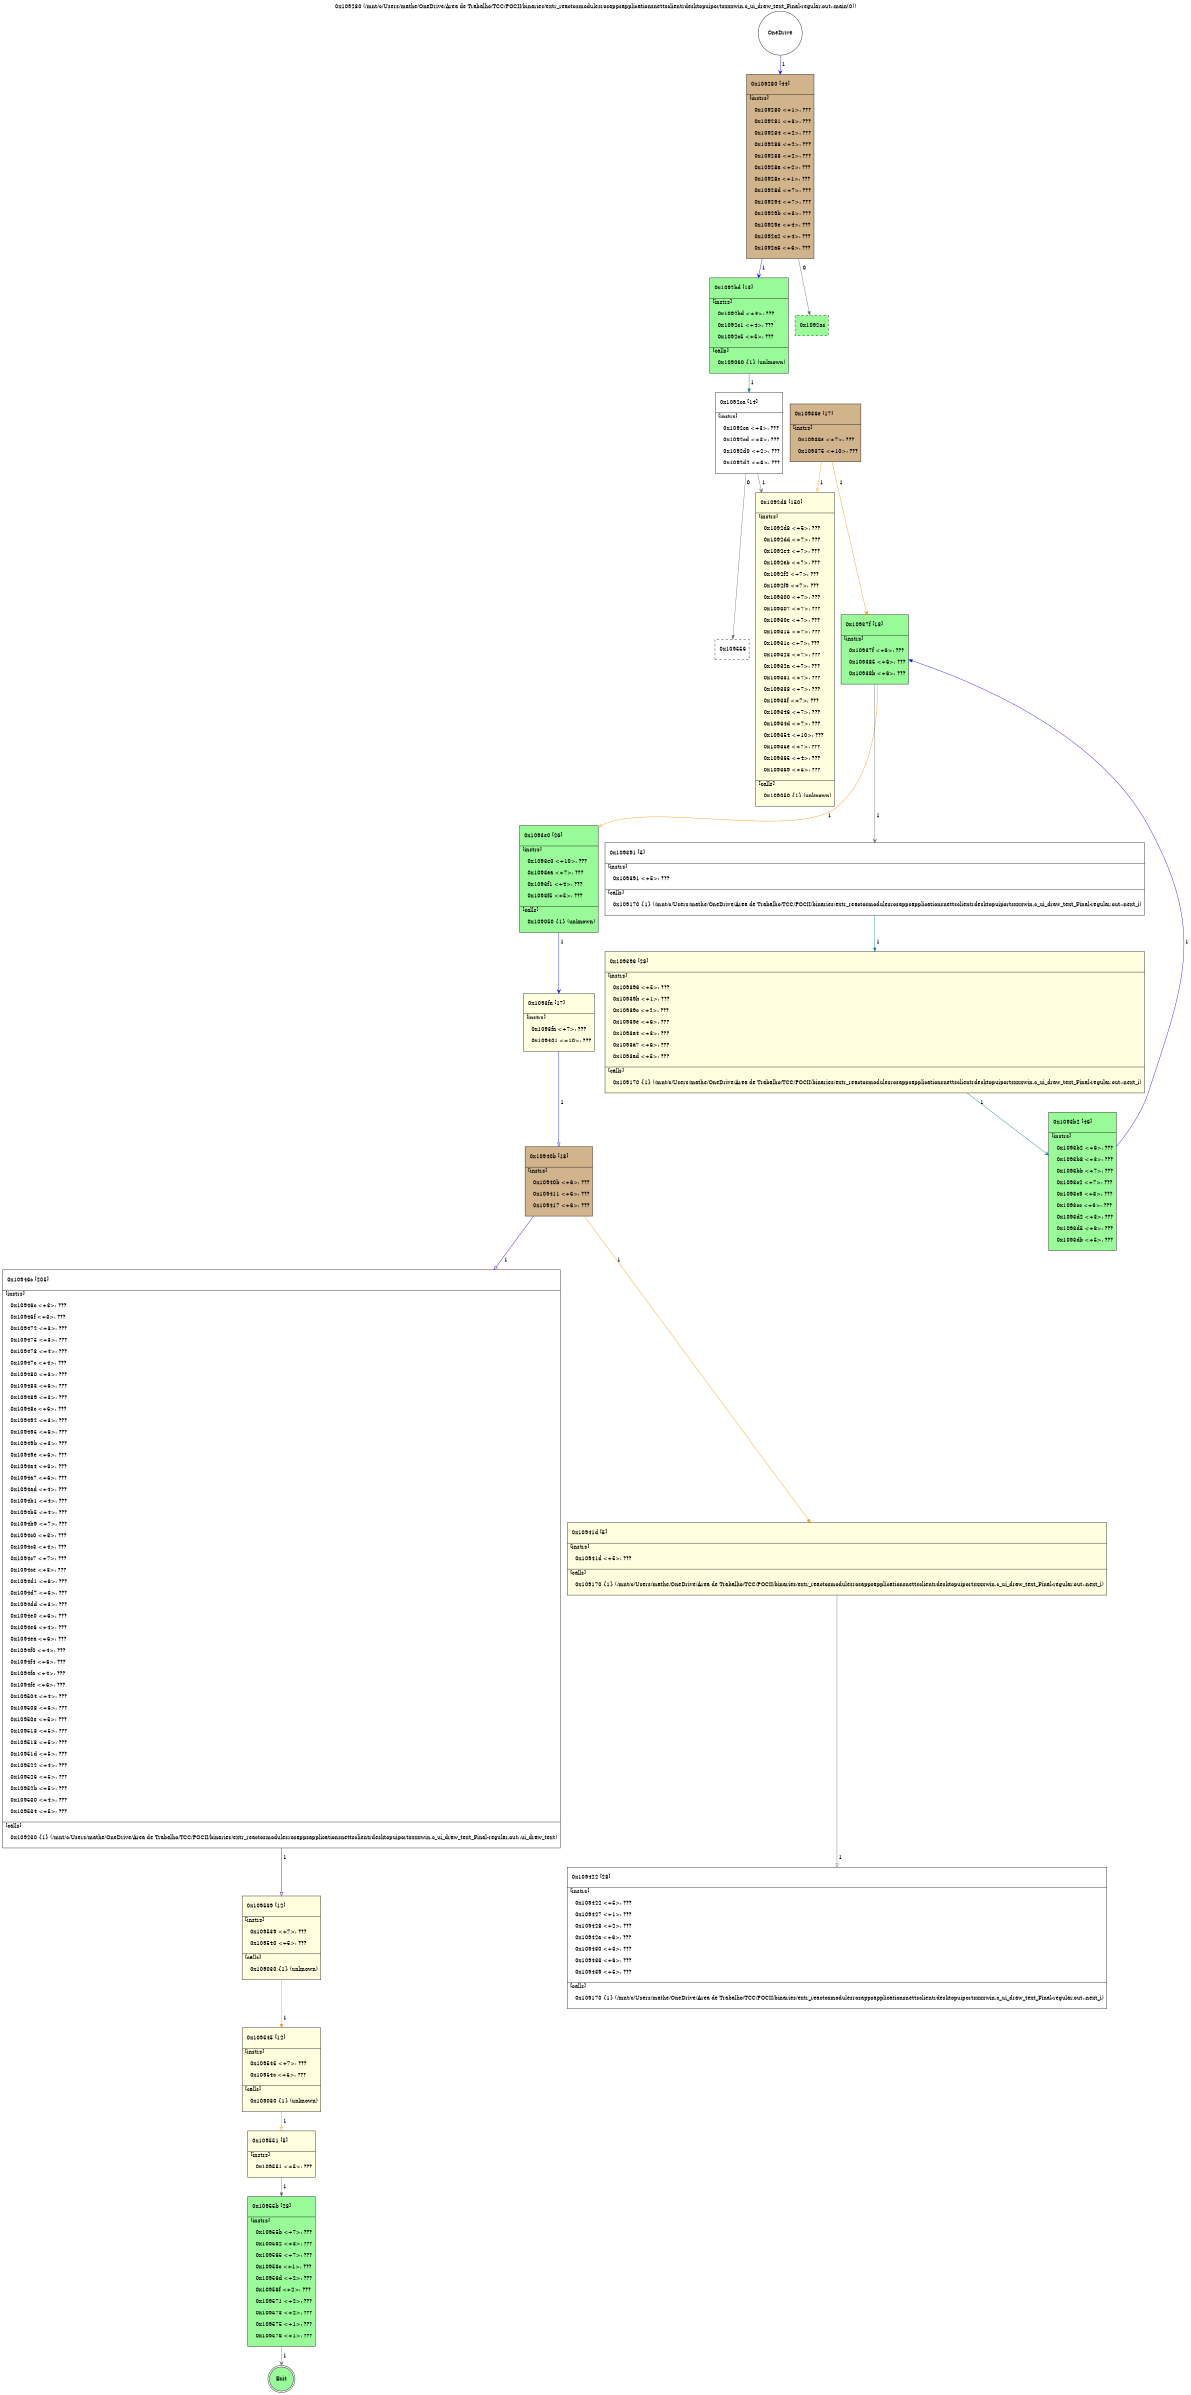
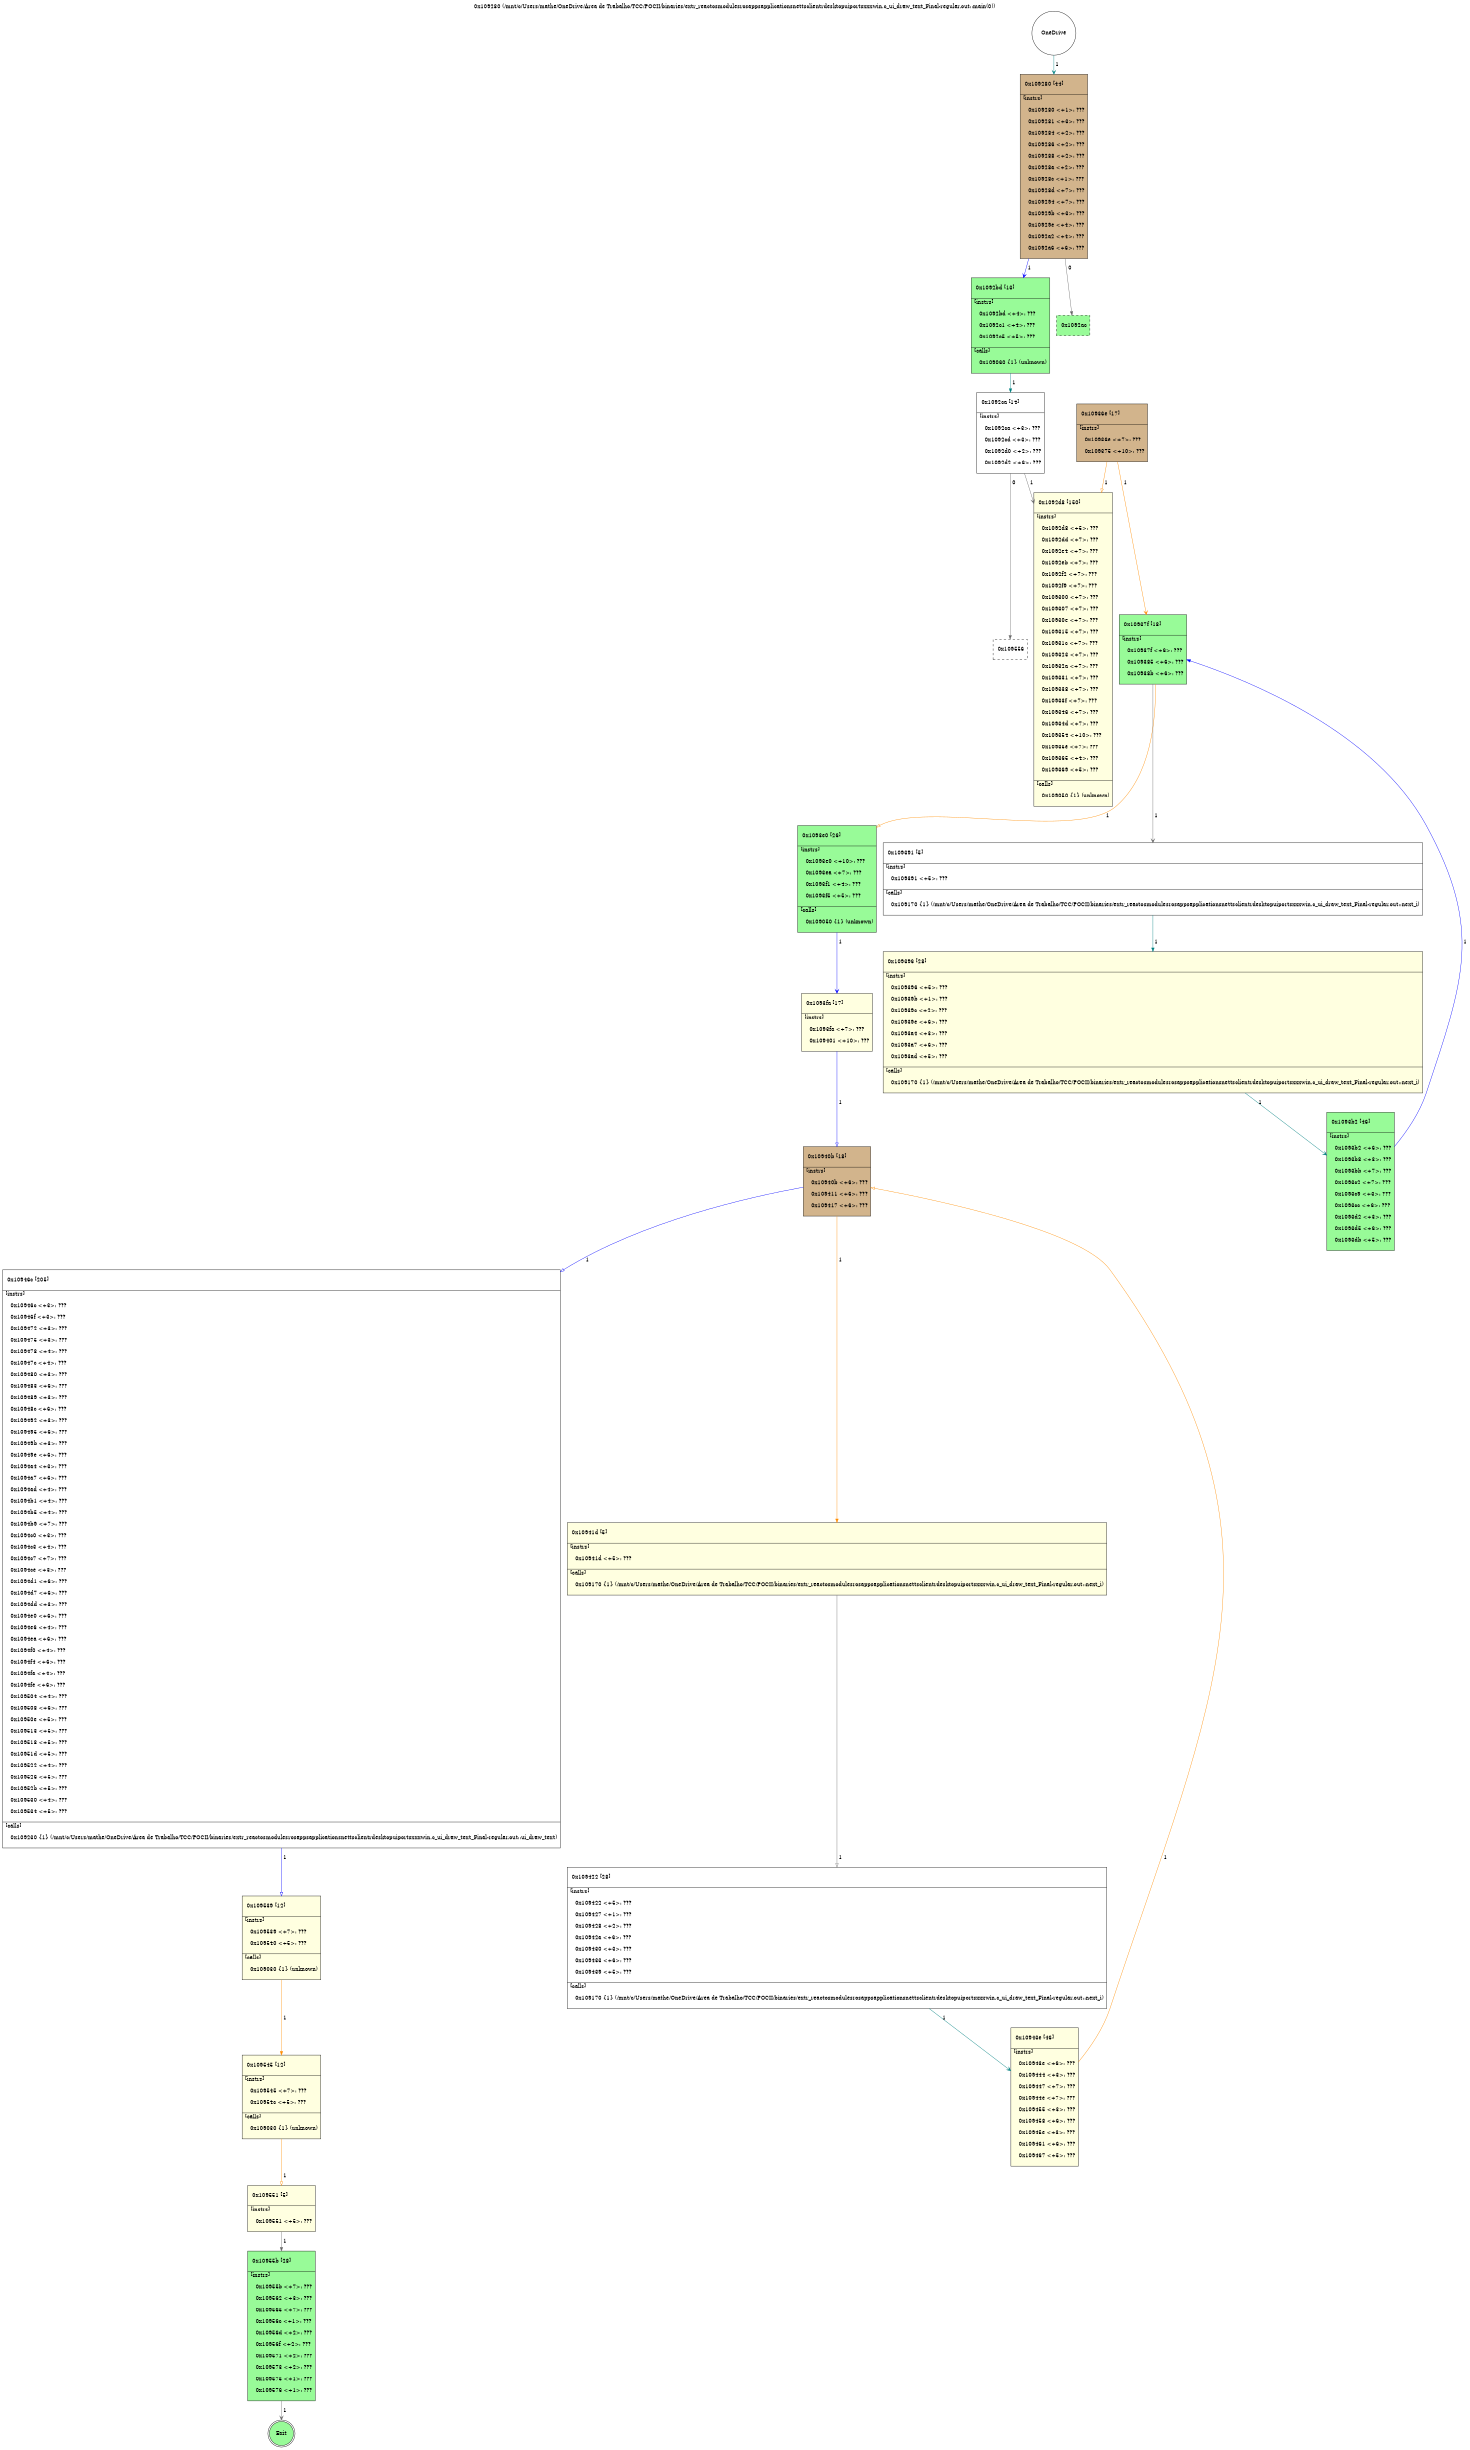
edge "OneDrive" -> "0x109280 [44]": color blue -> teal
node "0x10943e [46]": added
